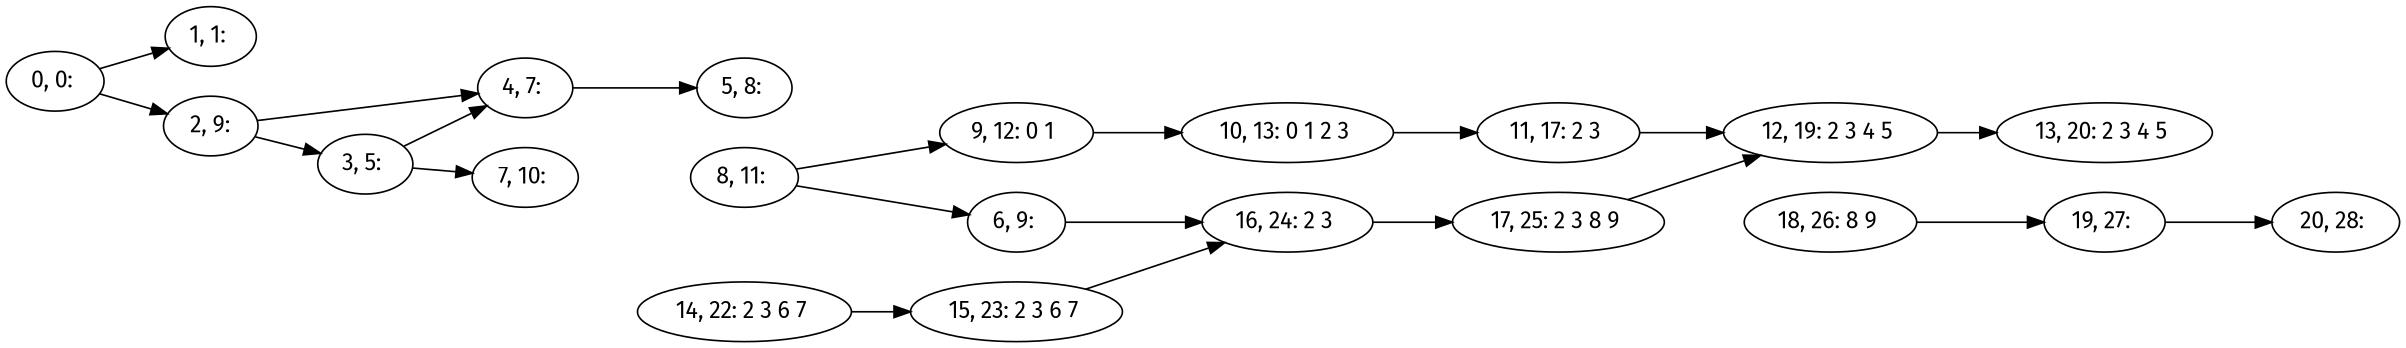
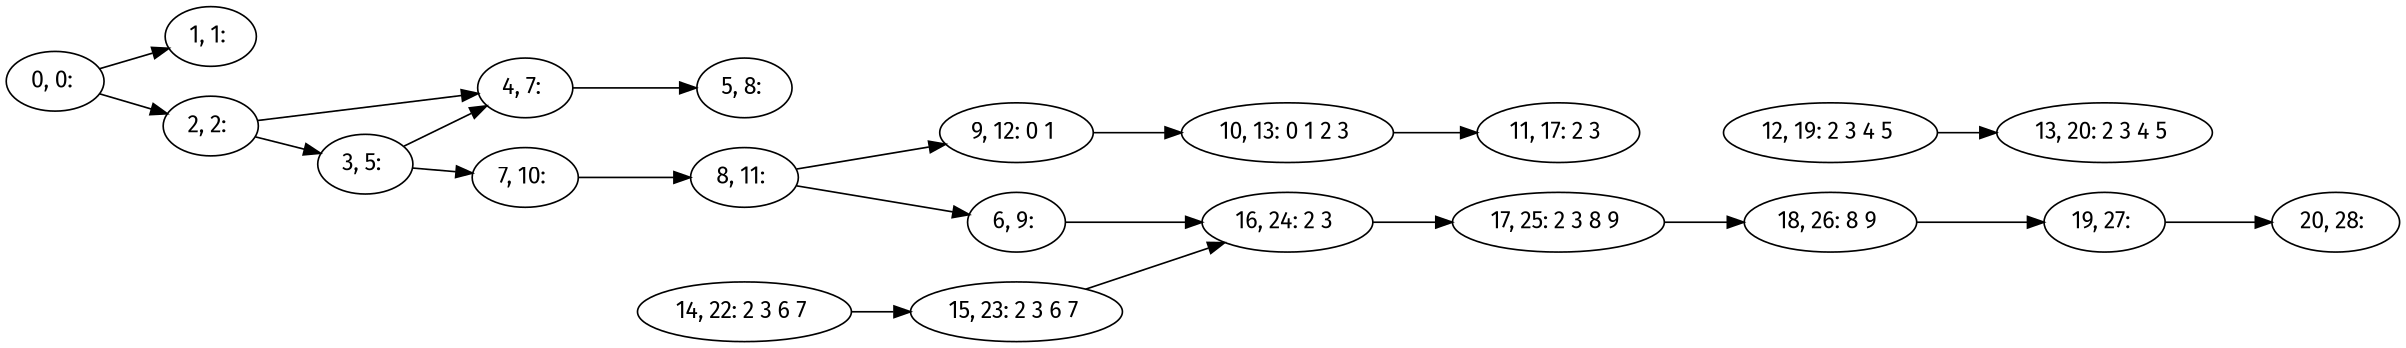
node "2, 9:": label "2, 9:" -> "2, 2:"
edge "11, 17: 2 3" -> "12, 19: 2 3 4 5": removed
edge "7, 10:" -> "8, 11:": added
edge "17, 25: 2 3 8 9" -> "12, 19: 2 3 4 5": now "17, 25: 2 3 8 9" -> "18, 26: 8 9"
